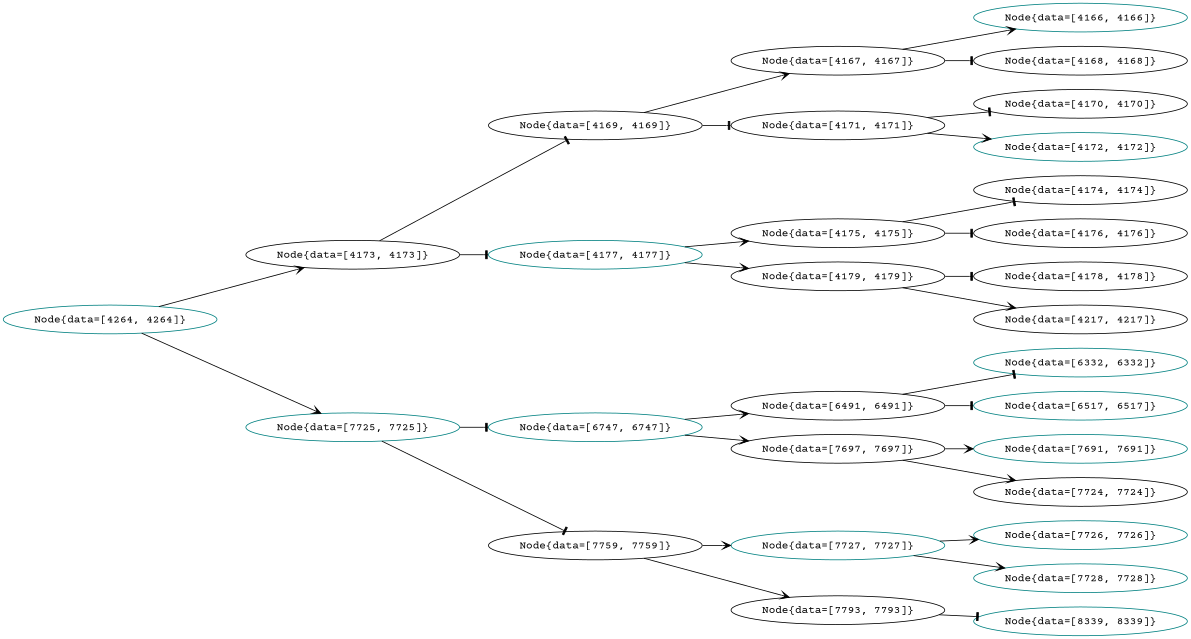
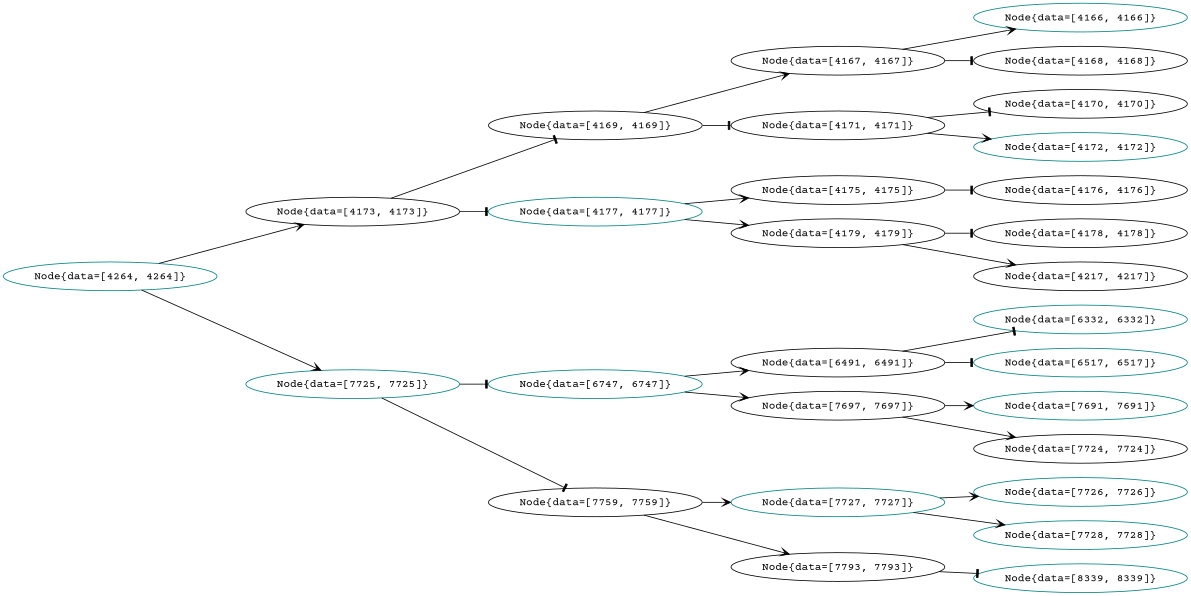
node "Node{data=[4174, 4174]}": removed
